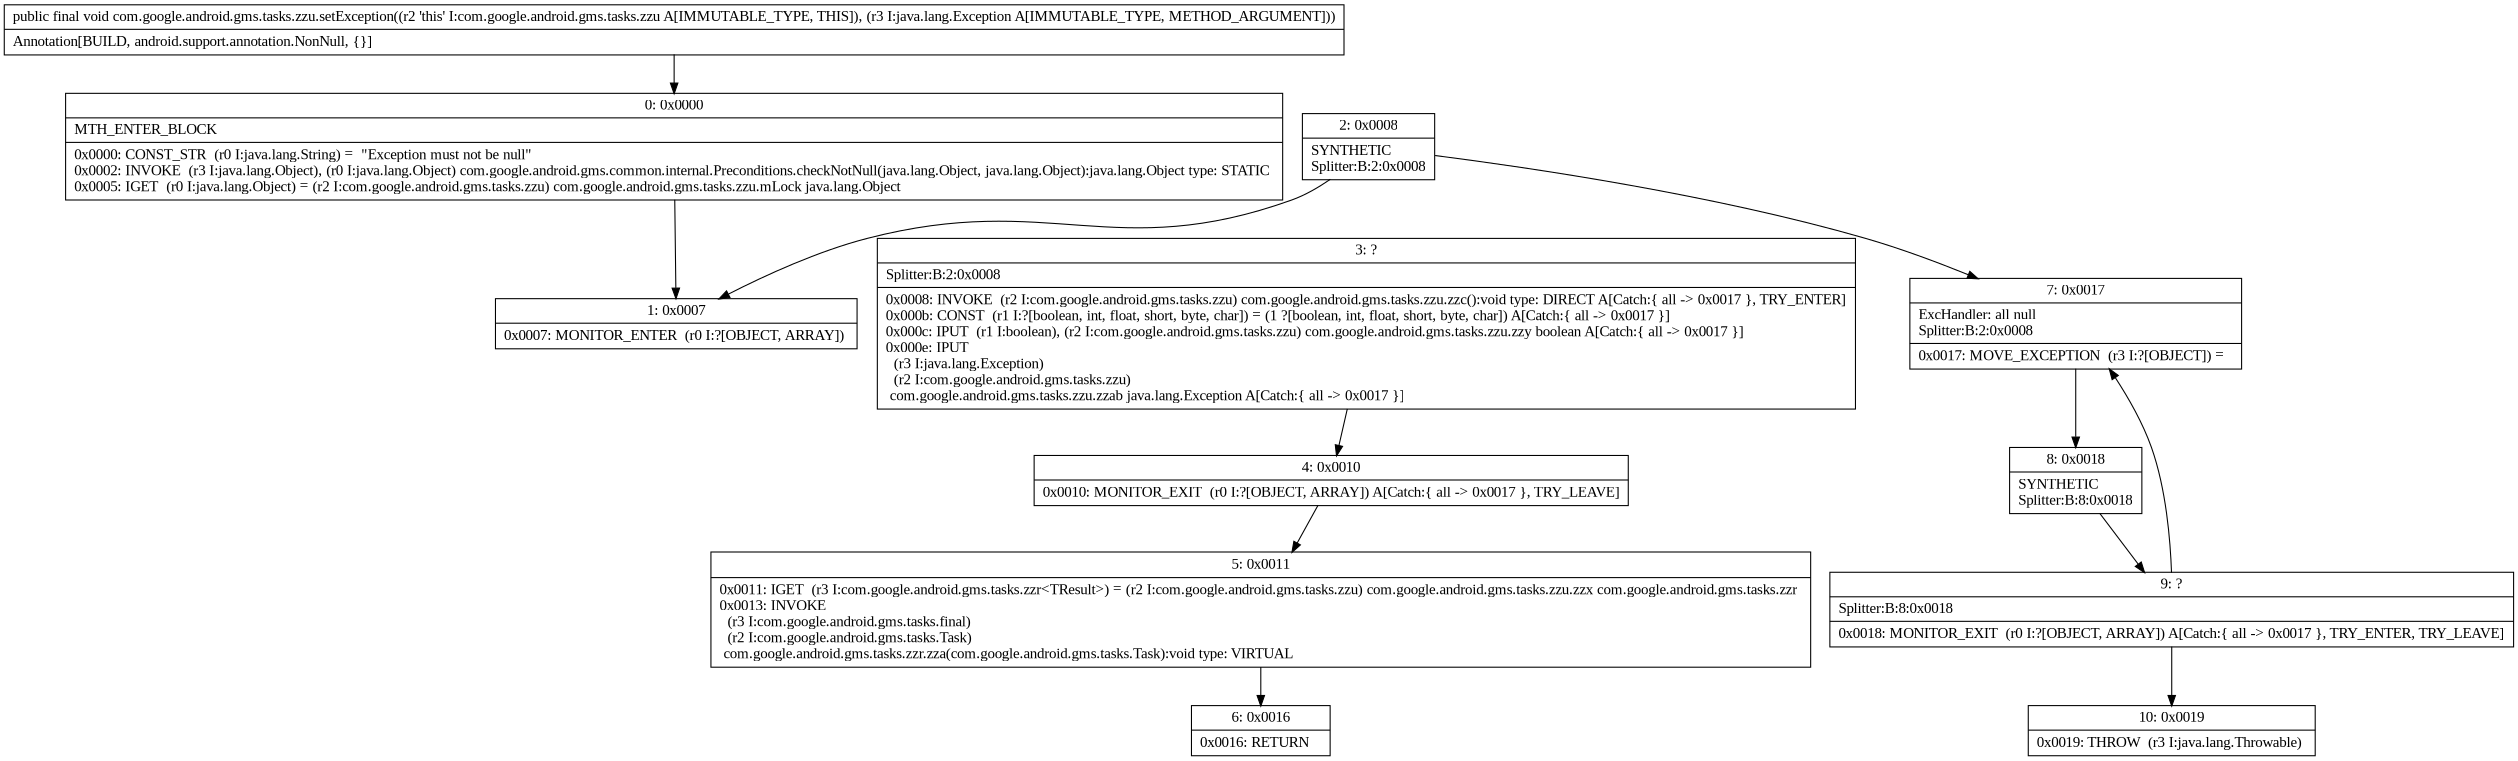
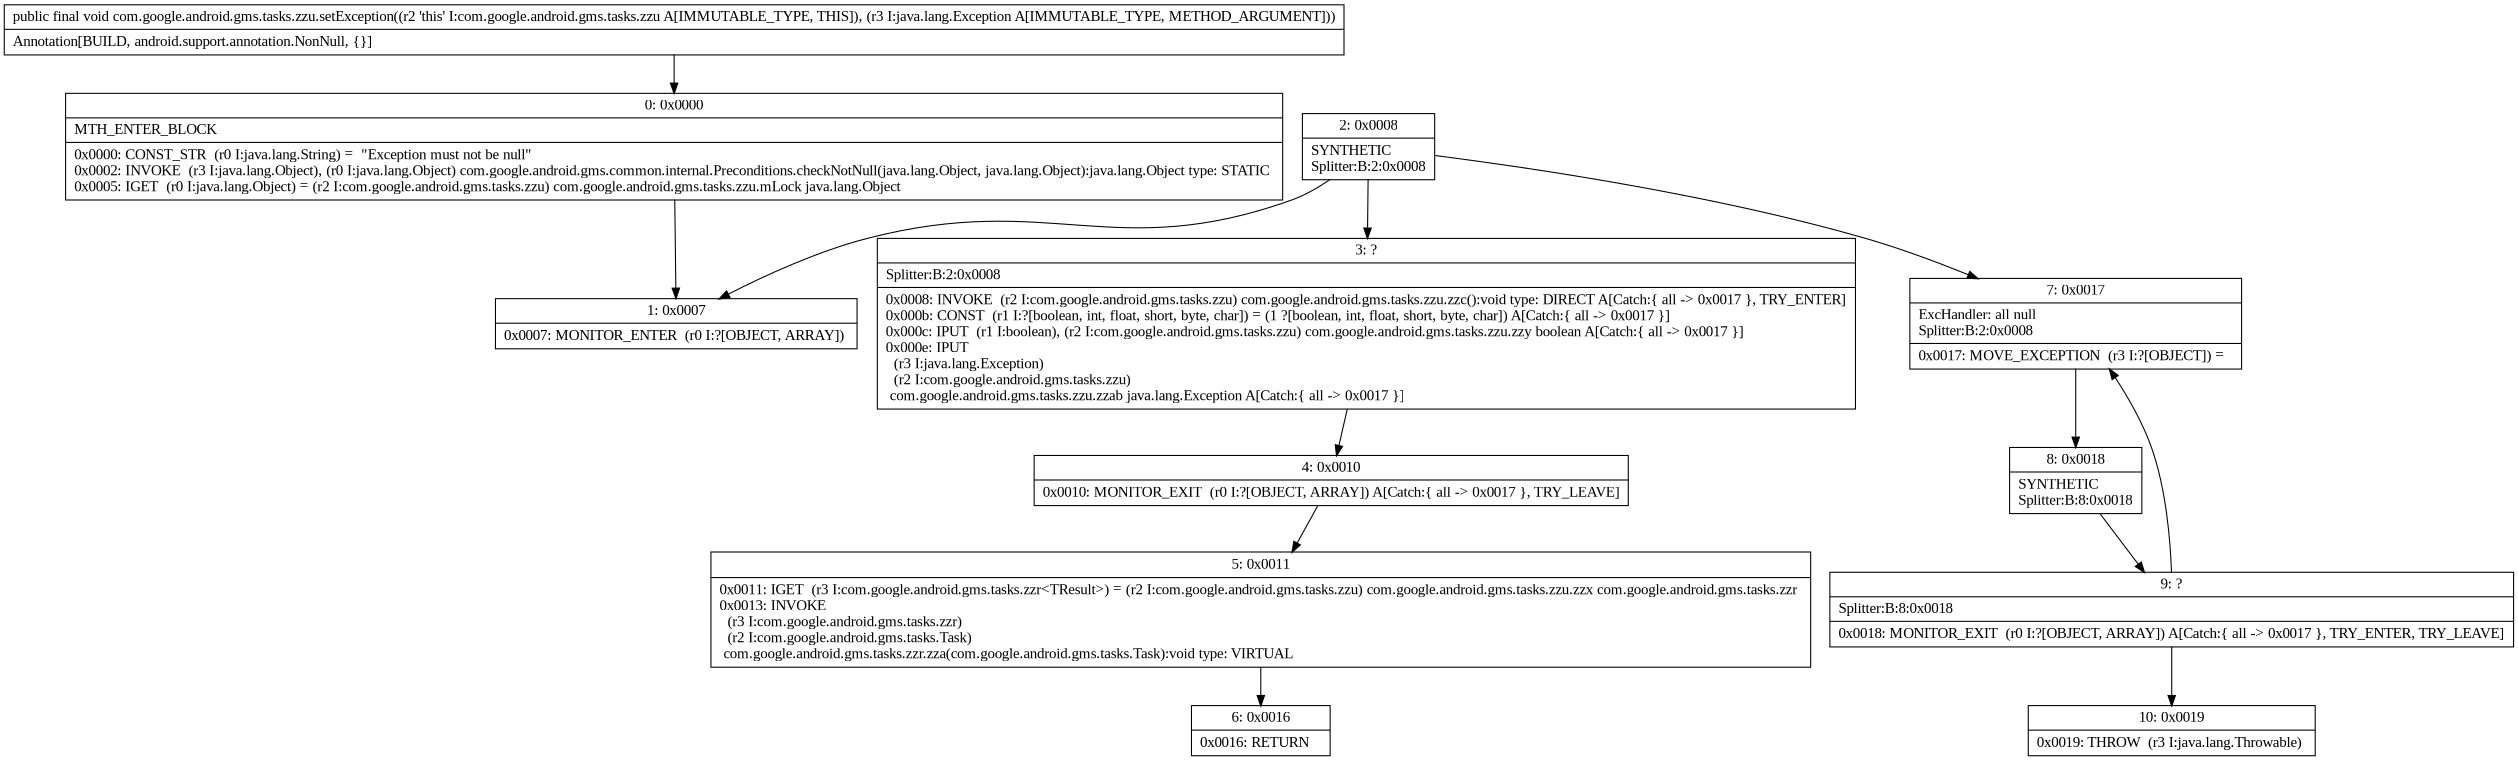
edge "2: 0x0008" -> "3: ?": added
node "5: 0x0011": text "(r3 I:com.google.android.gms.tasks.final)" -> "(r3 I:com.google.android.gms.tasks.zzr)"
